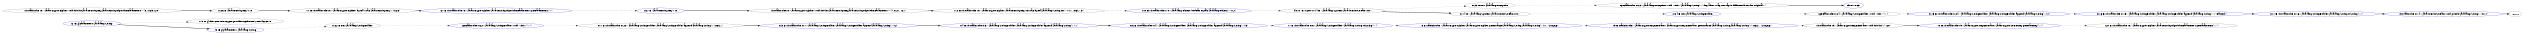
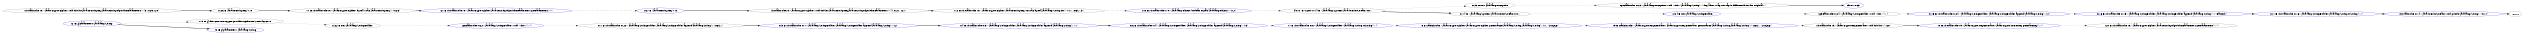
edge "r5 := @parameter1: java.lang.String" -> "$r22 = new java.lang.StringBuilder": now "r19 := @this: com.sun.crypto.provider.Cipher.AES.Test4626070" -> "$r22 = new java.lang.StringBuilder"
